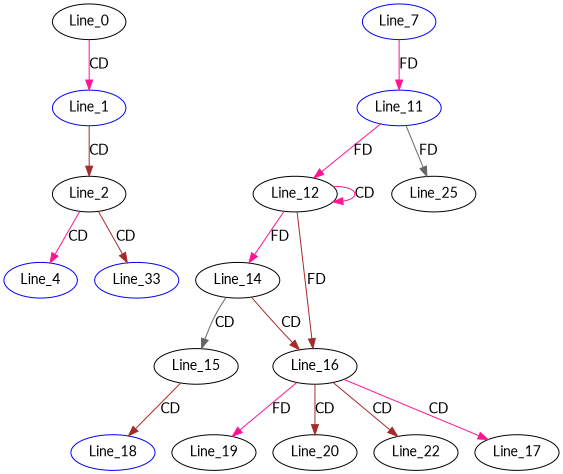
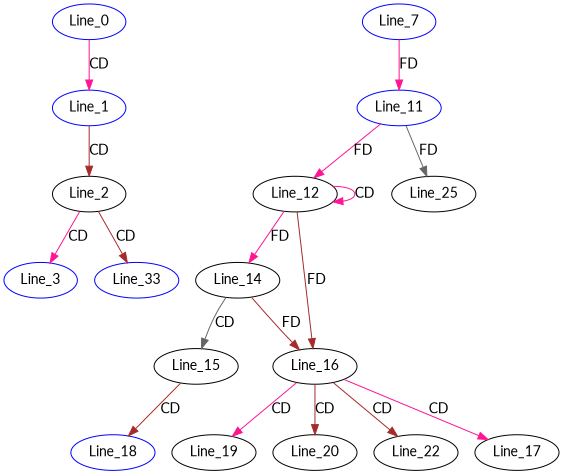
node "Line_0": color black -> blue
node "Line_4": label "Line_4" -> "Line_3"
edge "Line_14" -> "Line_16": label "CD" -> "FD"
edge "Line_16" -> "Line_19": label "FD" -> "CD"
